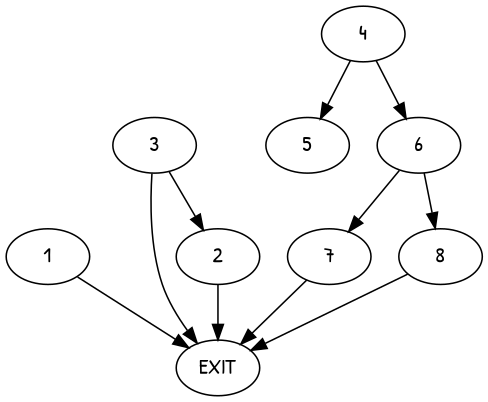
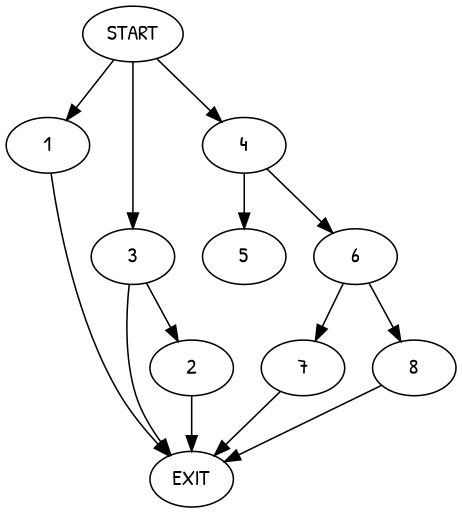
node "START": added
